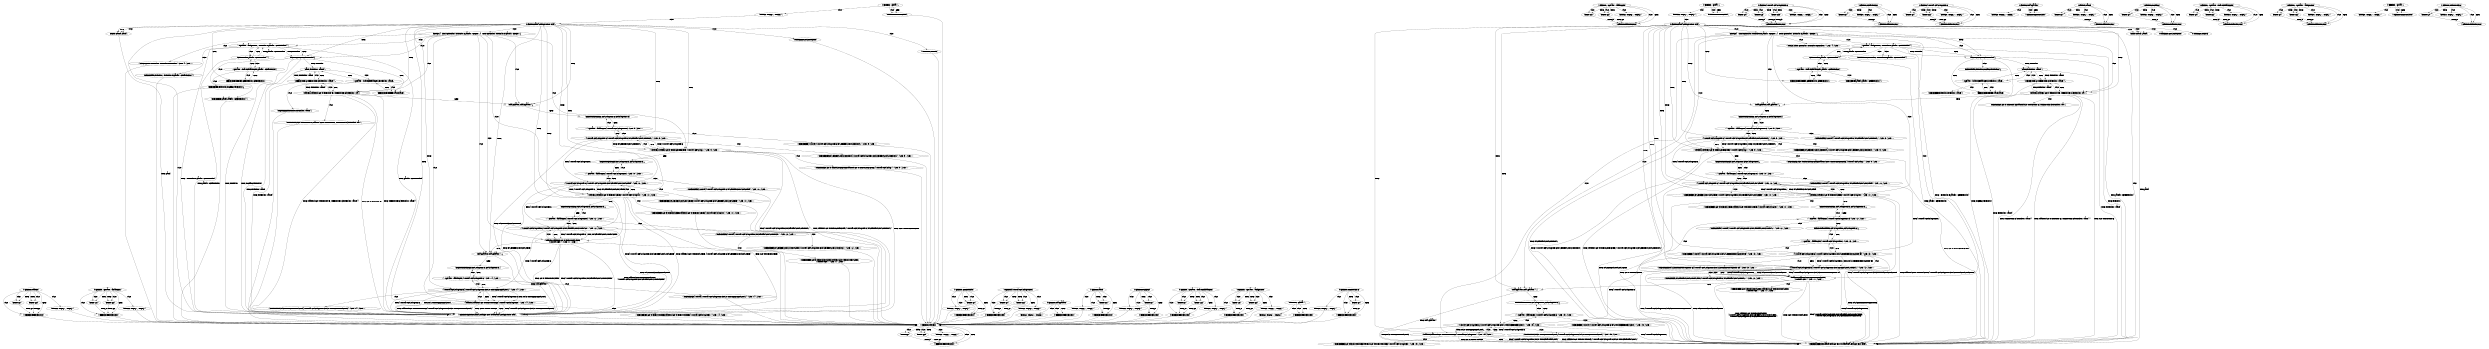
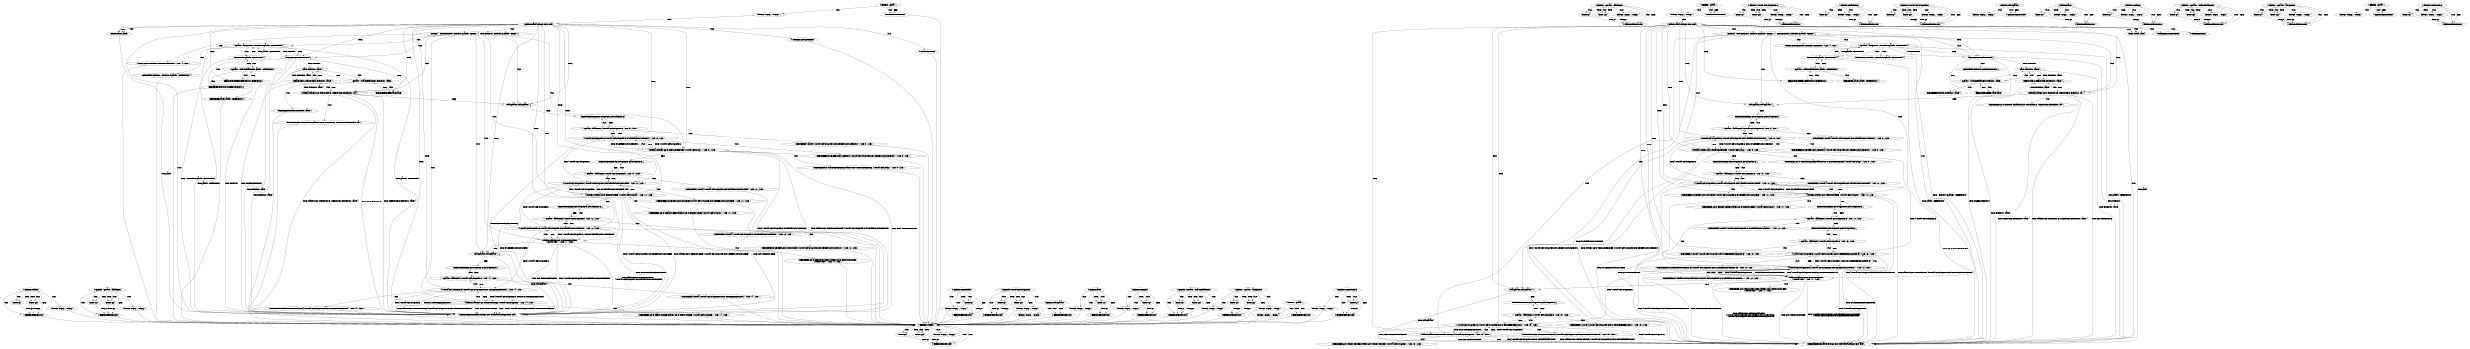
node "(PARAM,p3)": removed
